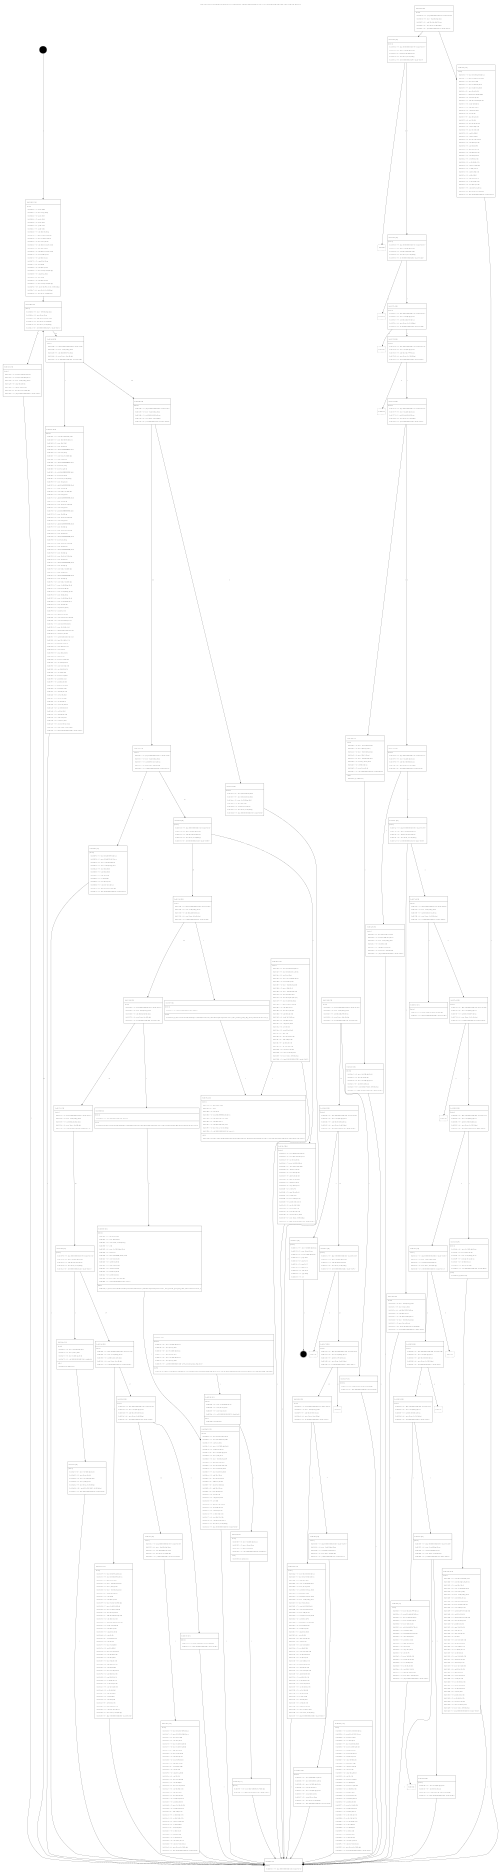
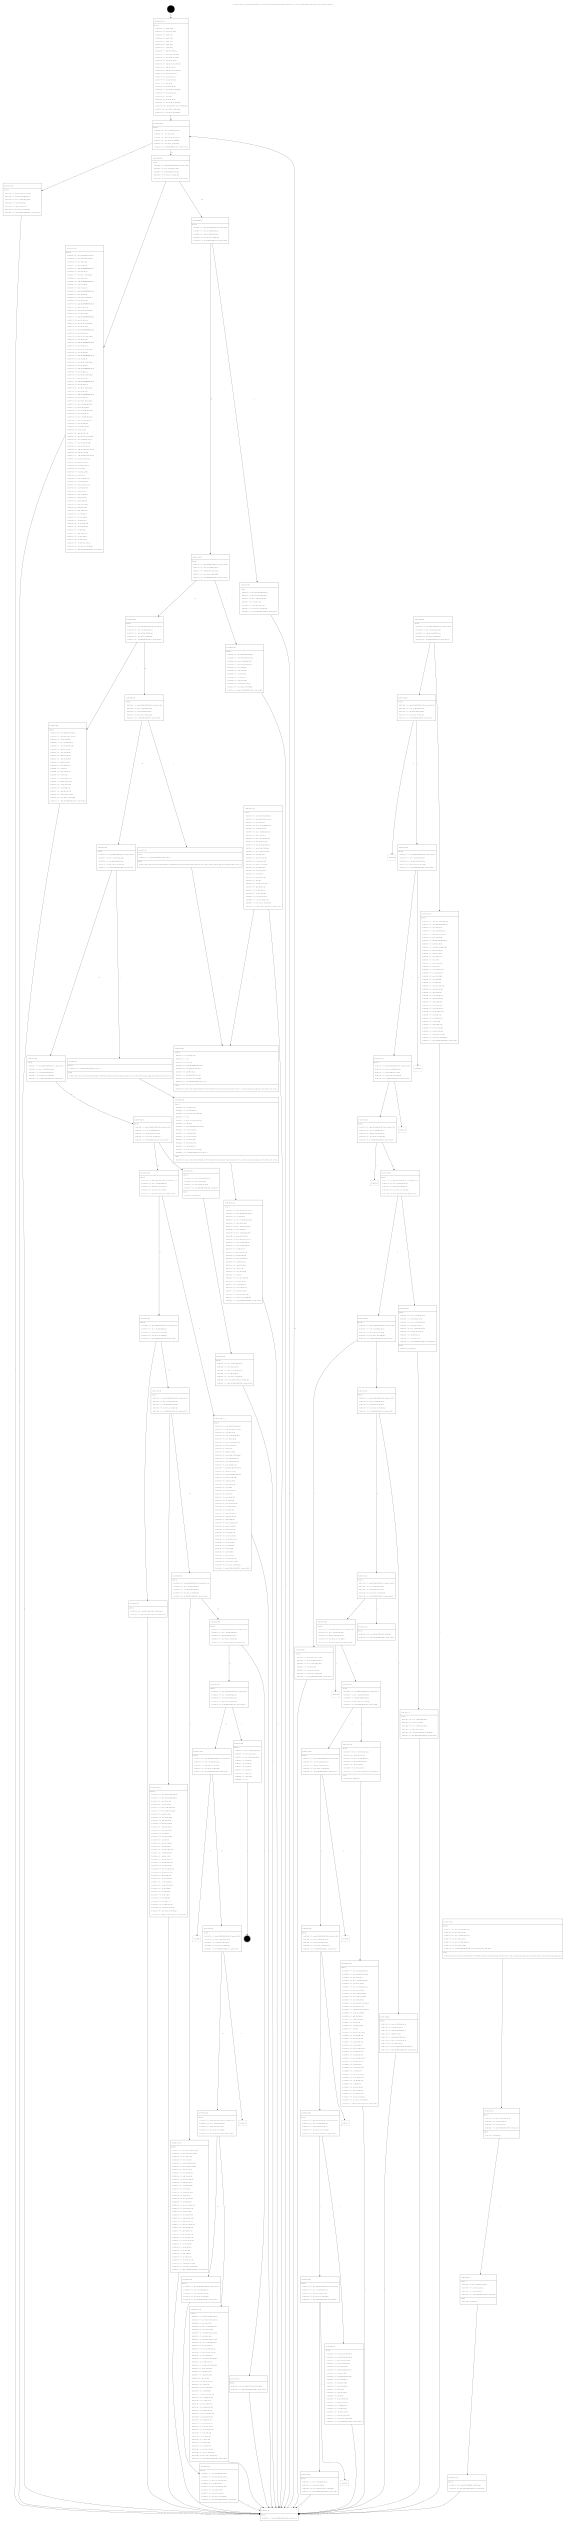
node "0x401608 [28]": added
